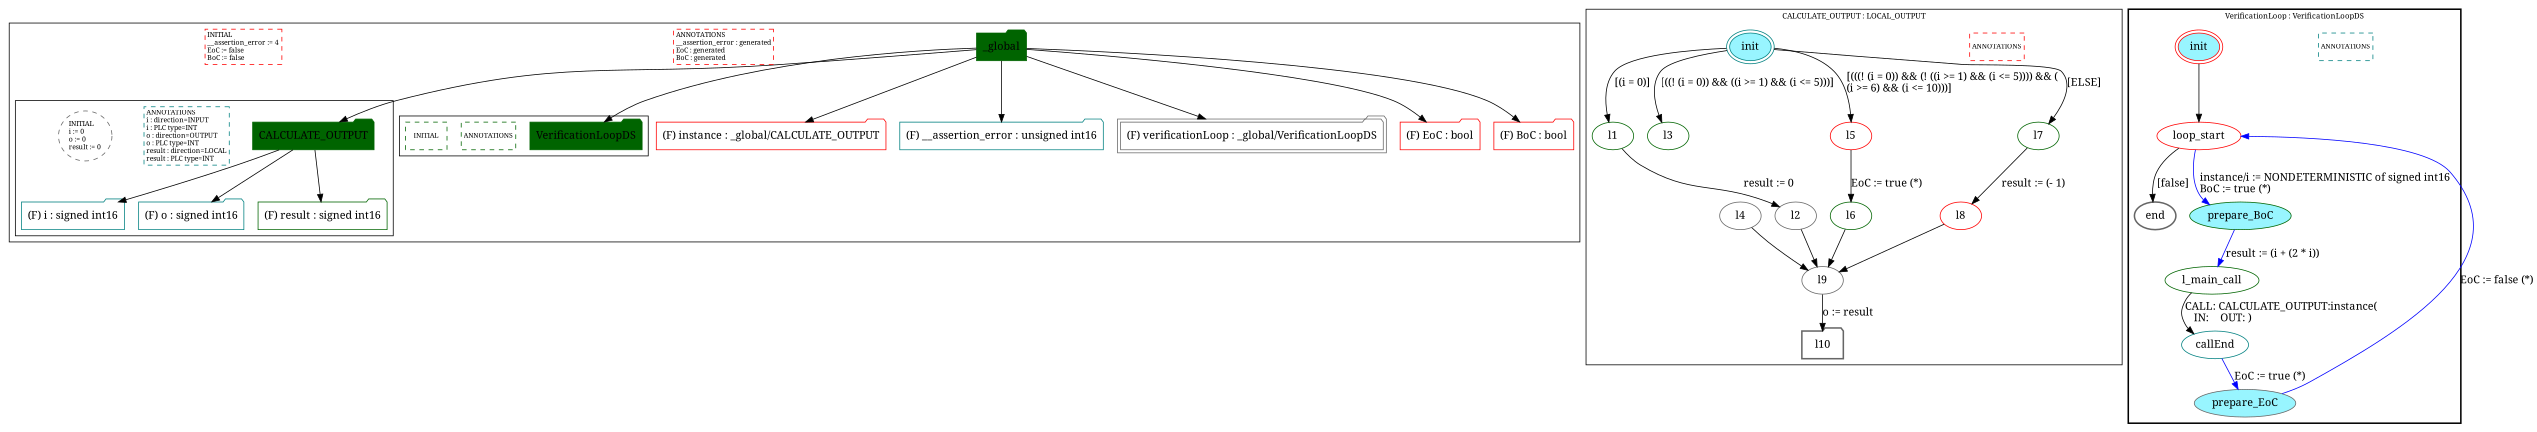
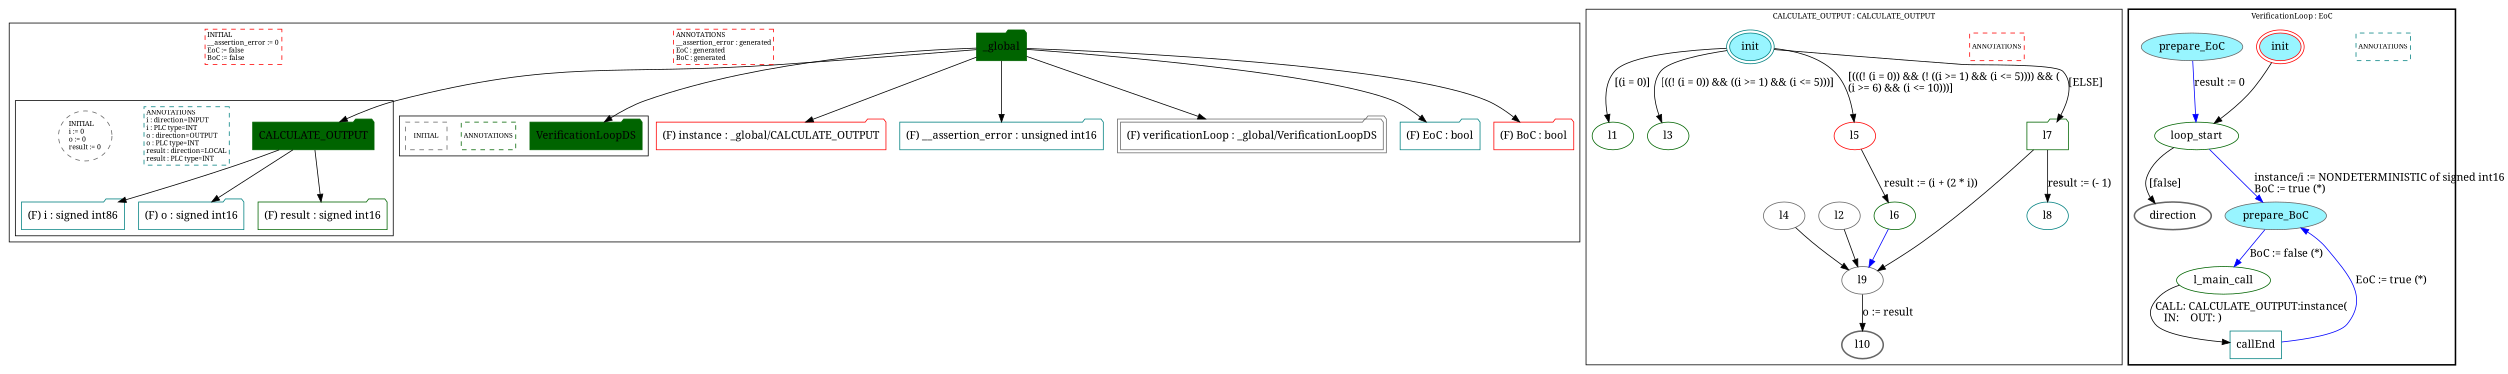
cluster "CALCULATE_OUTPUT : LOCAL_OUTPUT": label "CALCULATE_OUTPUT : LOCAL_OUTPUT" -> "CALCULATE_OUTPUT : CALCULATE_OUTPUT"
cluster "VerificationLoop : VerificationLoopDS": label "VerificationLoop : VerificationLoopDS" -> "VerificationLoop : EoC"
node "INITIAL __assertion_error := 4 EoC := false BoC := false": label "INITIAL __assertion_error := 4 EoC := false BoC := false" -> "INITIAL __assertion_error := 0 EoC := false BoC := false"
node "INITIAL": color darkgreen -> gray40
node "(F) EoC : bool": color red -> teal
node "l7": shape ellipse -> folder
node "loop_start": color red -> darkgreen
edge "l5" -> "l6": label "EoC := true (*)" -> "result := (i + (2 * i))"
edge "l1" -> "l2": removed, label "result := 0"
node "(F) i : signed int16": label "(F) i : signed int16" -> "(F) i : signed int86"
node "l8": color red -> teal
node "end": label "end" -> "direction"
node "prepare_BoC": color darkgreen -> gray40
edge "l6" -> "l9": color black -> blue
edge "l8" -> "l9": now "l7" -> "l9"
edge "prepare_BoC" -> "l_main_call": label "result := (i + (2 * i))" -> "BoC := false (*)"
edge "prepare_EoC" -> "loop_start": label "EoC := false (*)" -> "result := 0"
node "l10": shape folder -> ellipse
node "callEnd": shape ellipse -> box
edge "callEnd" -> "prepare_EoC": now "callEnd" -> "prepare_BoC"
